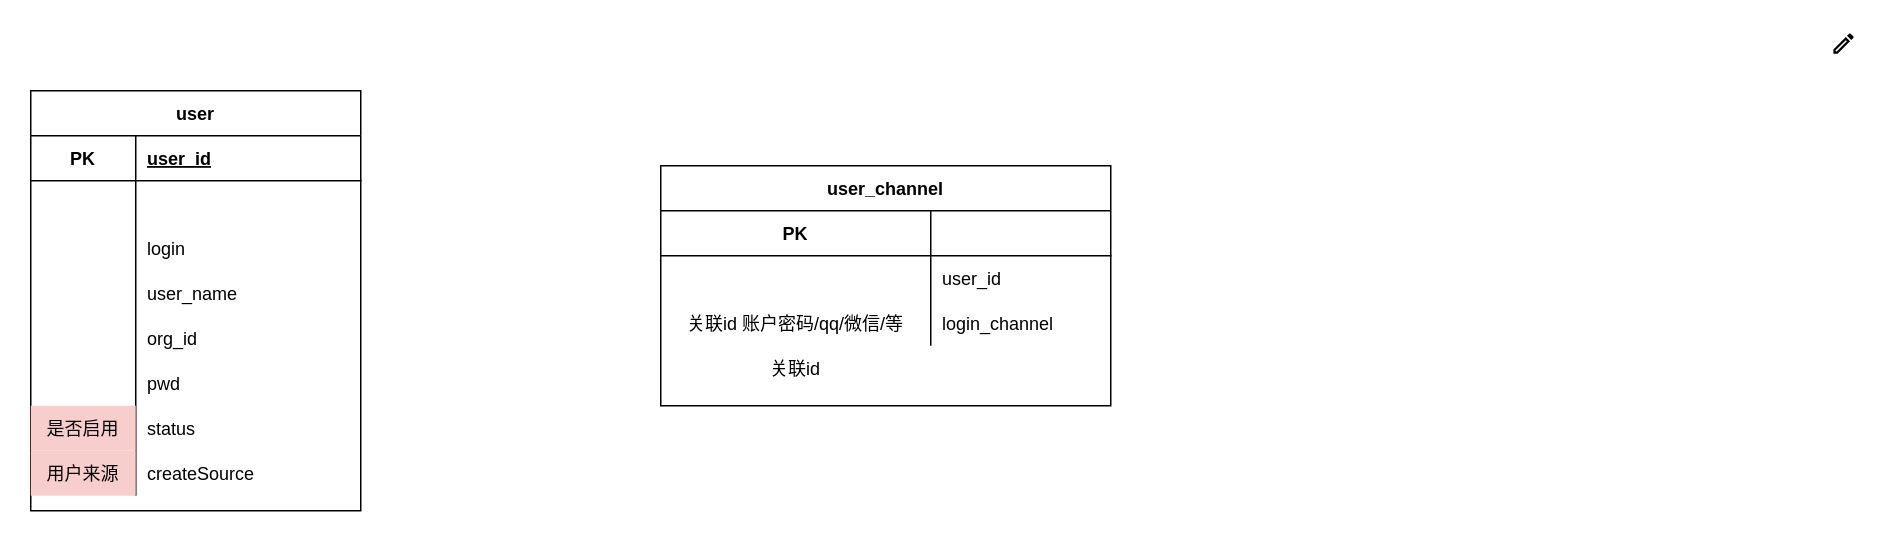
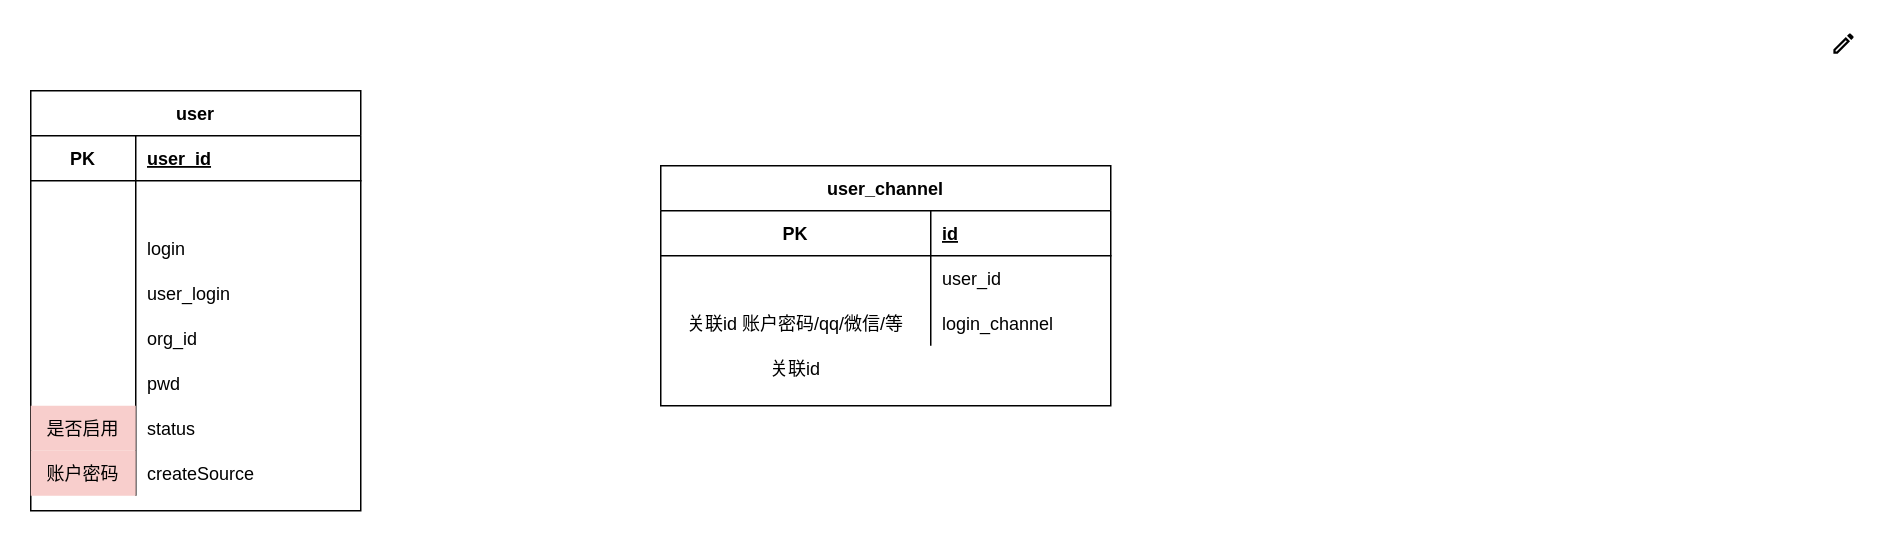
node "id": added
node "user_name": label "user_name" -> "user_login"
node "用户来源": label "用户来源" -> "账户密码"
